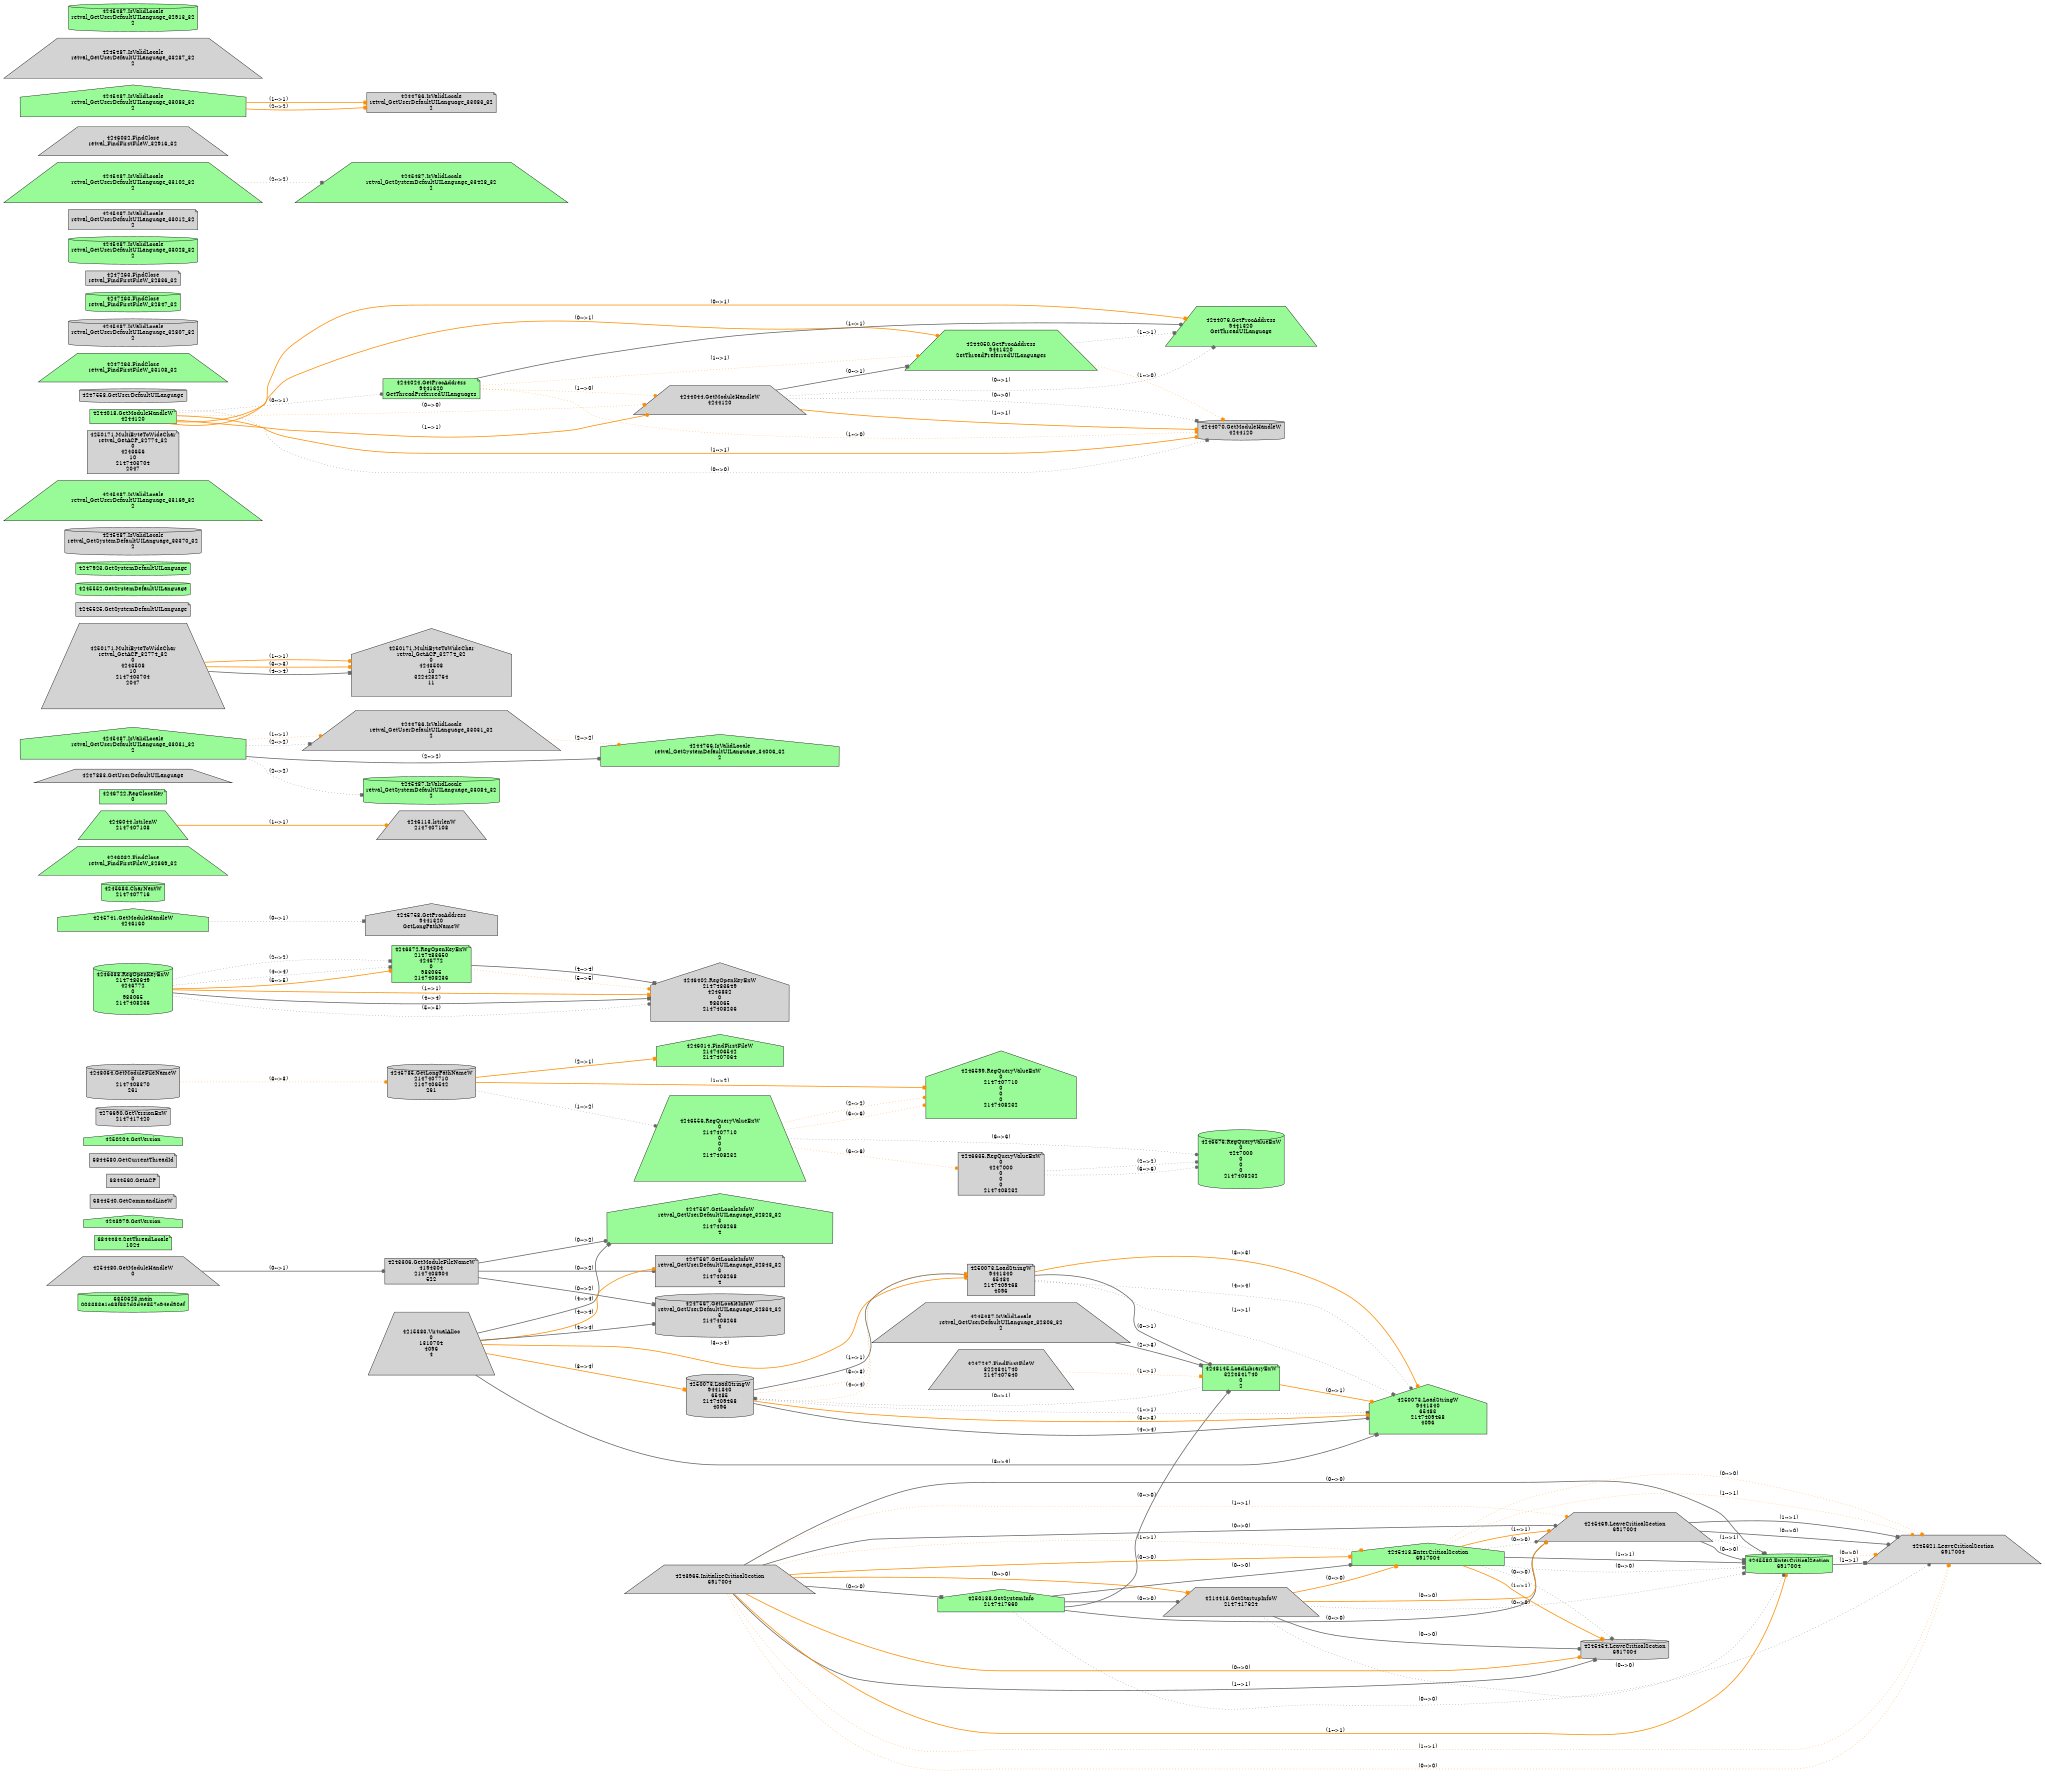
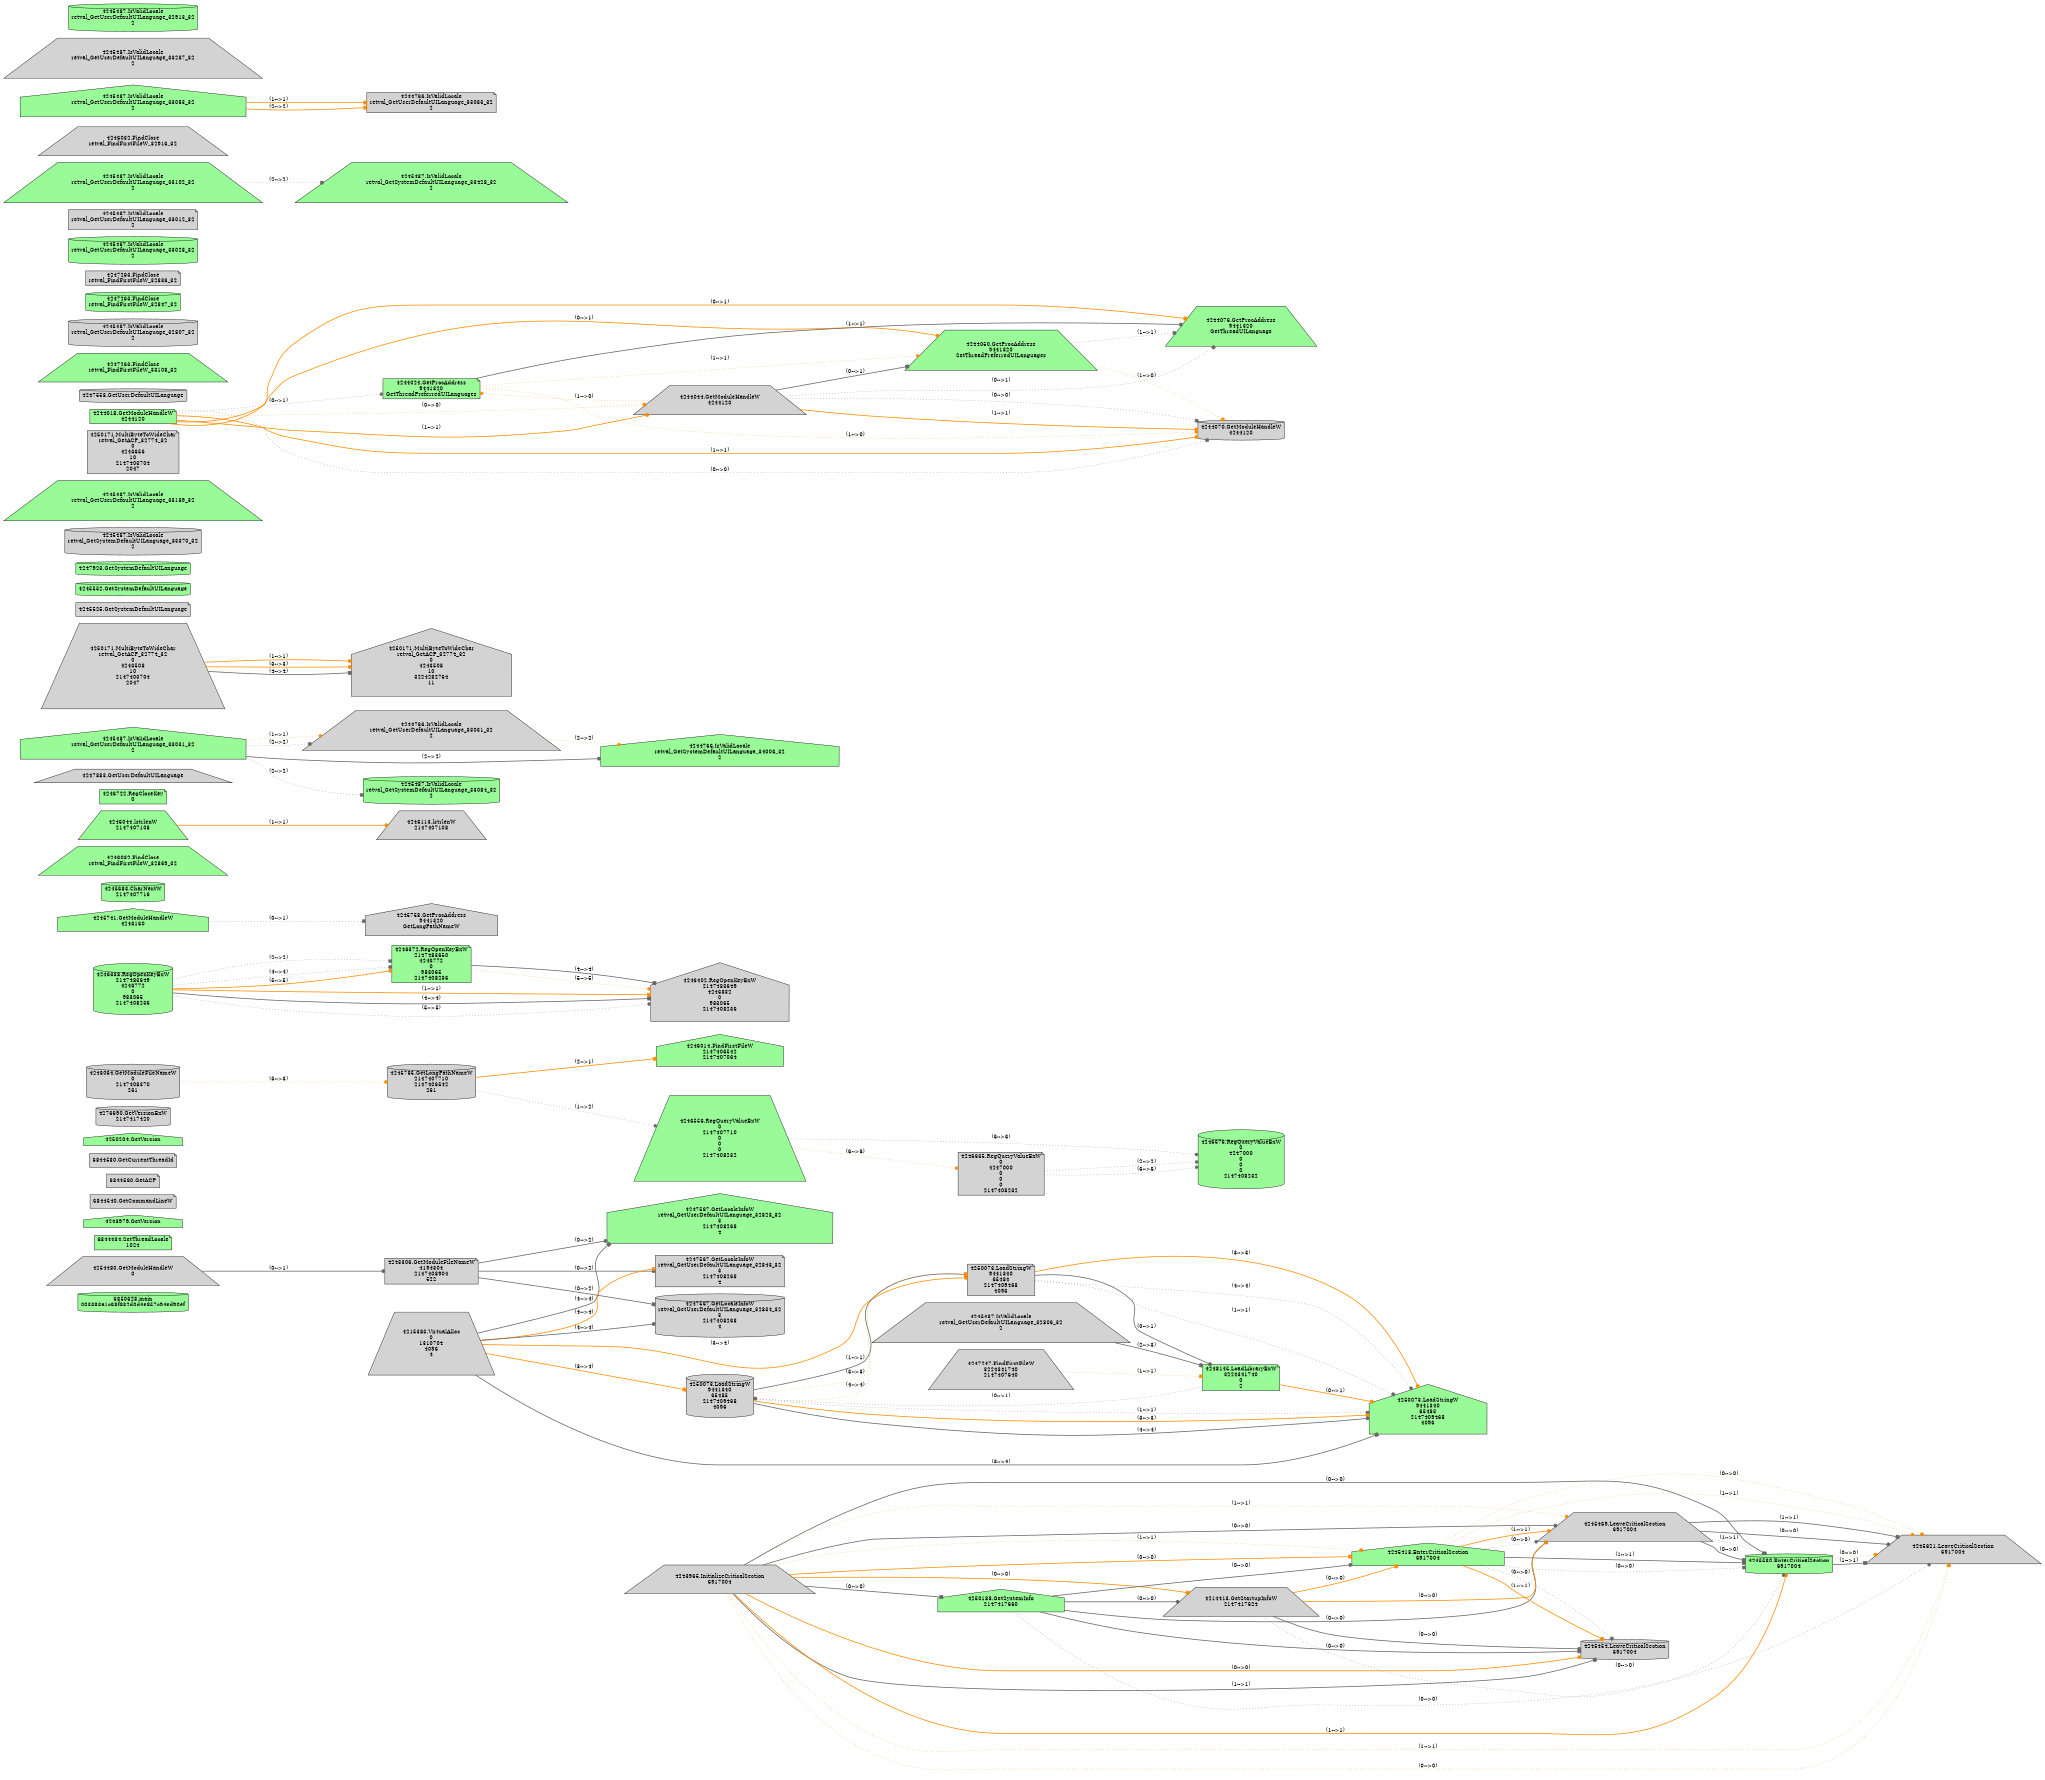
edge "4244024.GetProcAddress 9441320 GetThreadPreferredUILanguages" -> "4244044.GetModuleHandleW 4244120": reversed
node "4246599.RegQueryValueExW 0 2147407710 0 0 0 2147408232": removed
edge "4250188.GetSystemInfo 2147417660" -> "4248145.LoadLibraryExW 3224341740 0 2": now "4250188.GetSystemInfo 2147417660" -> "4245454.LeaveCriticalSection 6917004"
edge "4214413.GetStartupInfoW 2147417624" -> "4245580.EnterCriticalSection 6917004": removed, label "(0-->0)"
